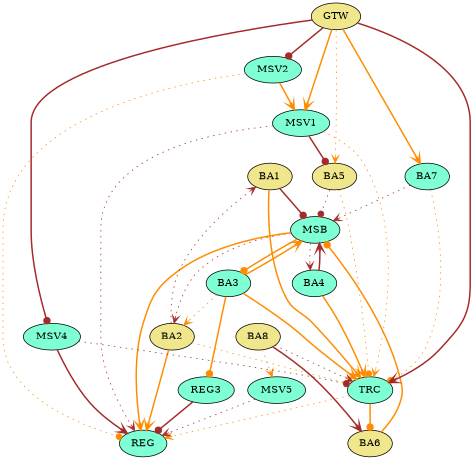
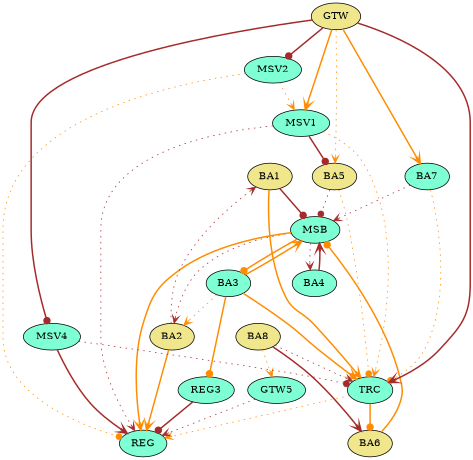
edge "MSV2" -> "MSV1": style bold -> dotted
edge "BA4" -> "TRC": removed
edge "BA2" -> "TRC": removed
node "MSV5": label "MSV5" -> "GTW5"
